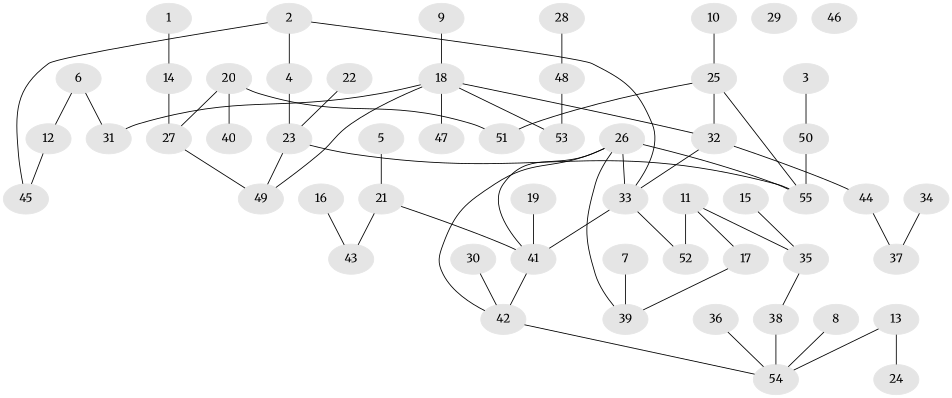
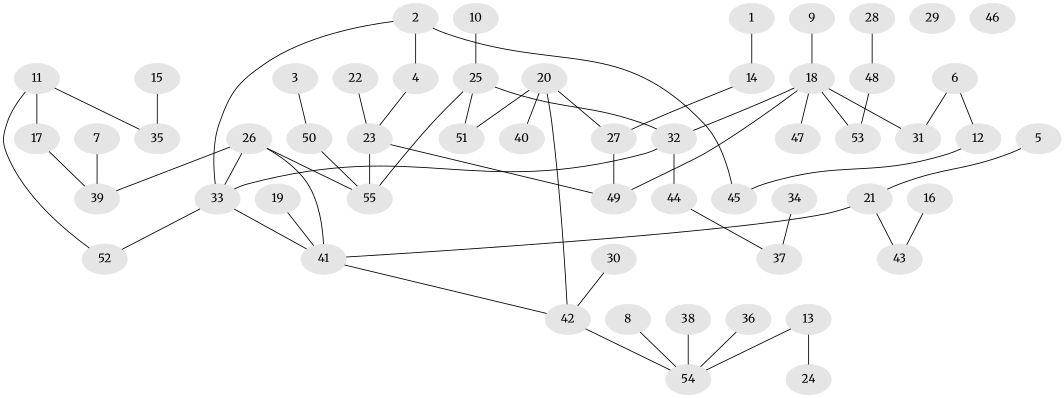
edge "26" -- "42": now "20" -- "42"
edge "35" -- "38": removed
